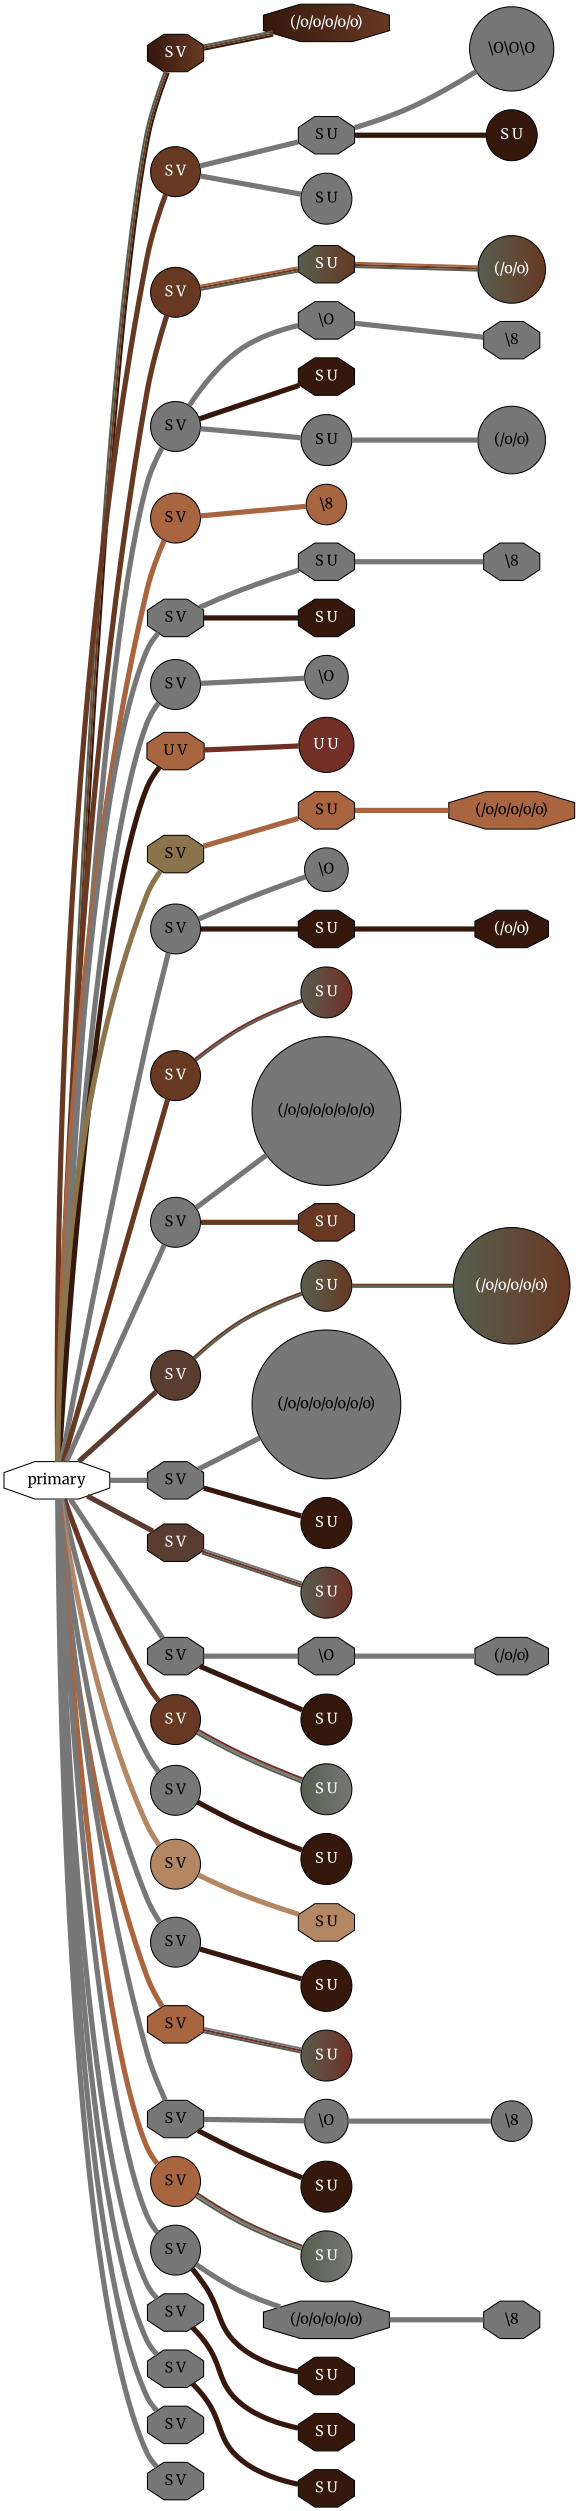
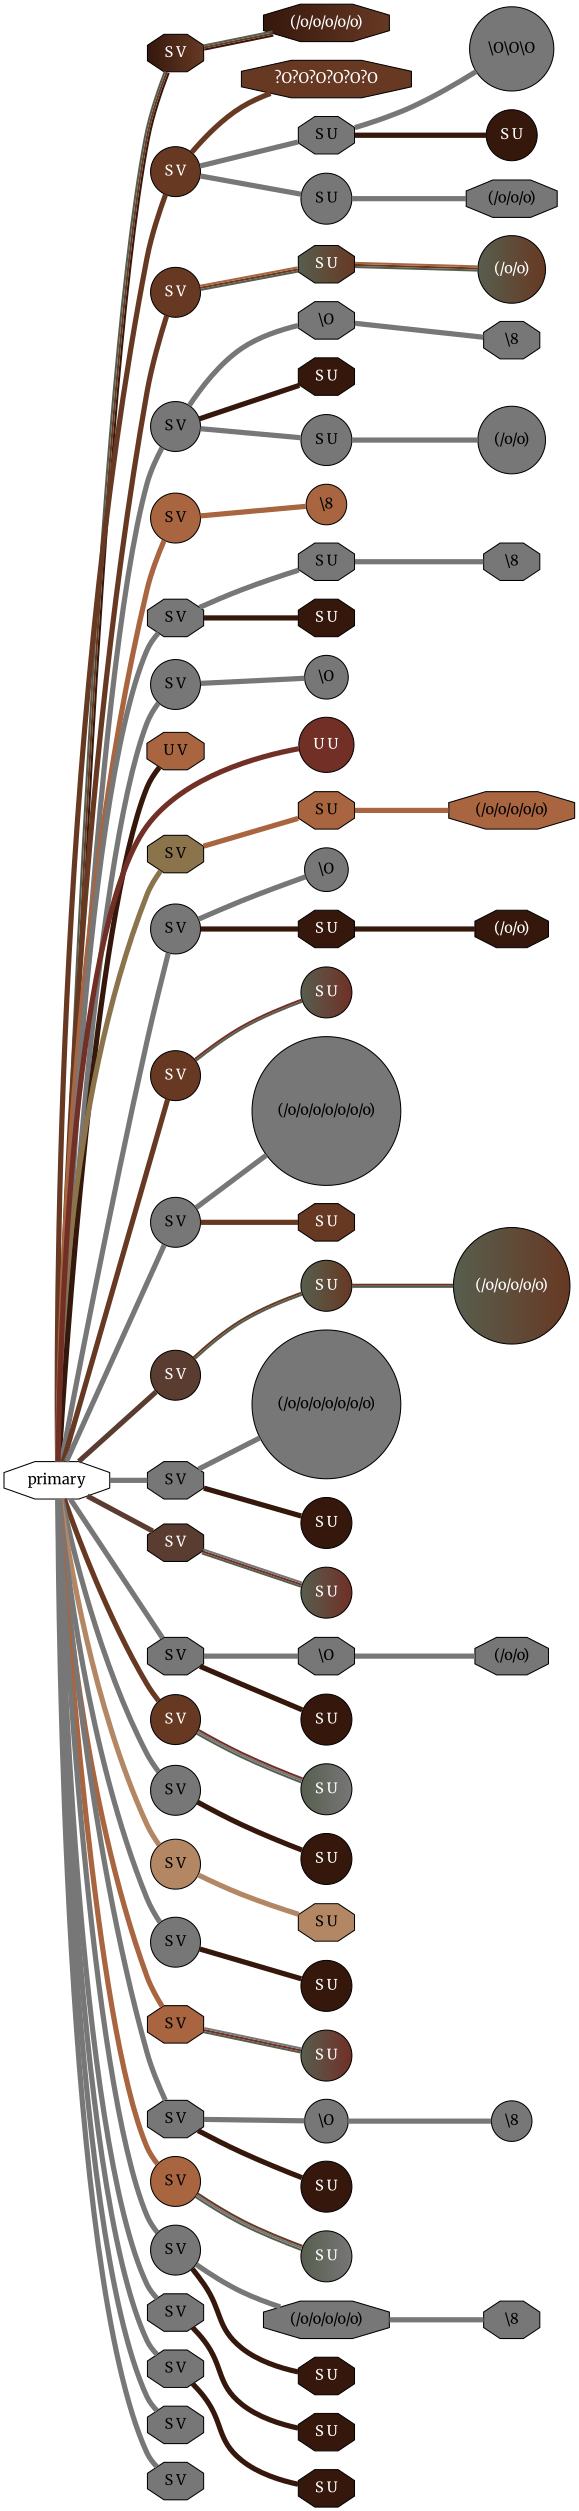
node "?O?O?O?O?O?O": added
node "(/o/o/o)": added
edge "U U" -- "U V": now "U U" -- "primary"
